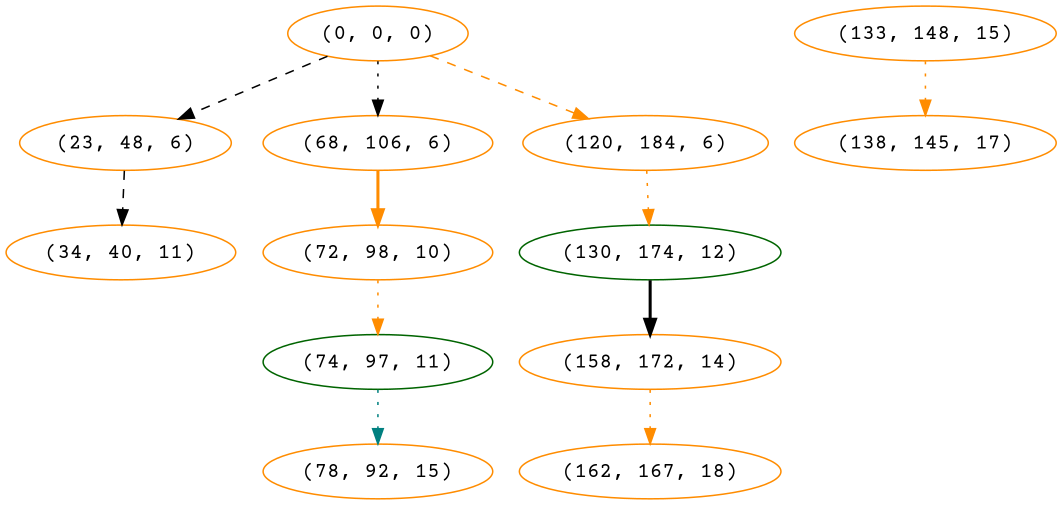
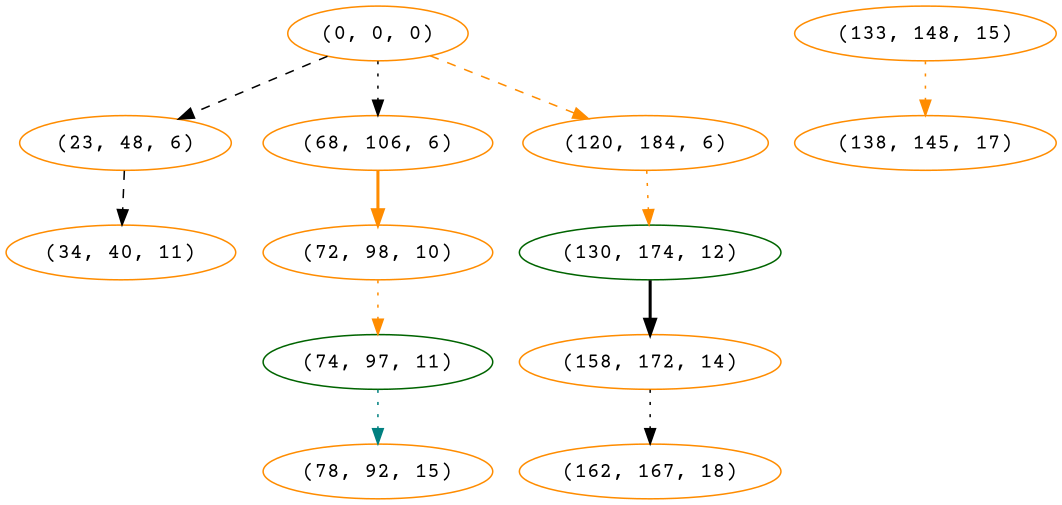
edge "(158, 172, 14)" -> "(162, 167, 18)": color darkorange -> black
